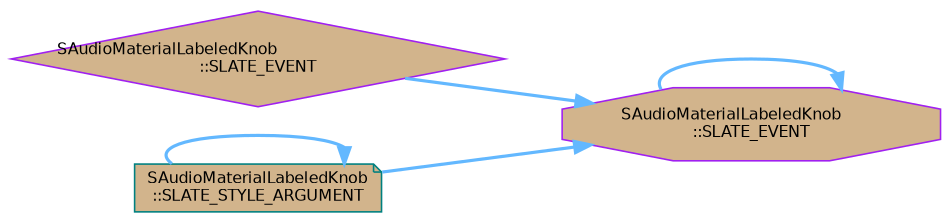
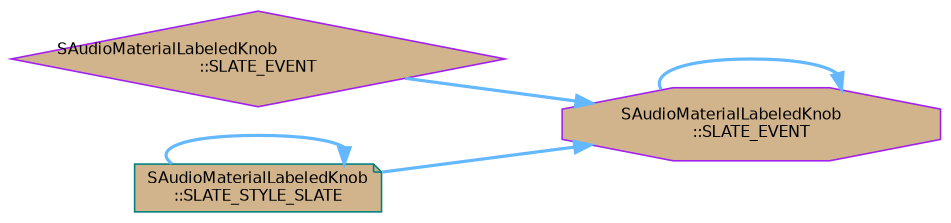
node "SAudioMaterialLabeledKnob ::SLATE_STYLE_ARGUMENT": label "SAudioMaterialLabeledKnob ::SLATE_STYLE_ARGUMENT" -> "SAudioMaterialLabeledKnob ::SLATE_STYLE_SLATE"
